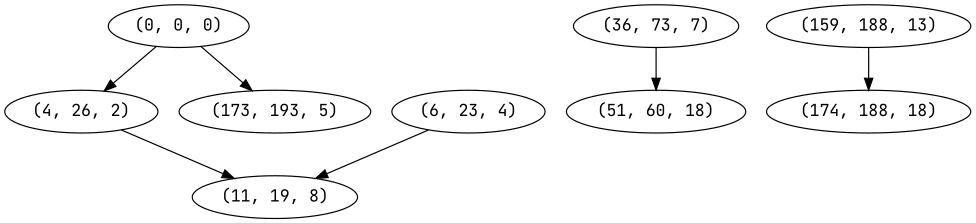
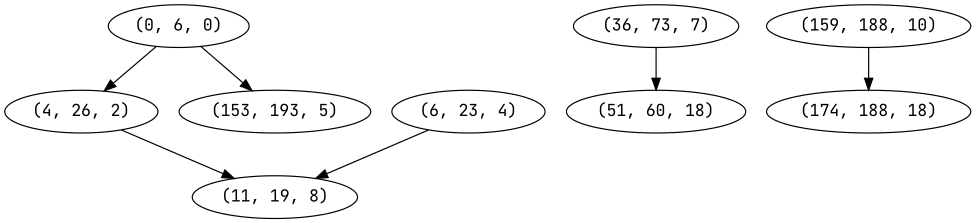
node "(0, 0, 0)": label "(0, 0, 0)" -> "(0, 6, 0)"
node "(159, 188, 13)": label "(159, 188, 13)" -> "(159, 188, 10)"
node "(173, 193, 5)": label "(173, 193, 5)" -> "(153, 193, 5)"
